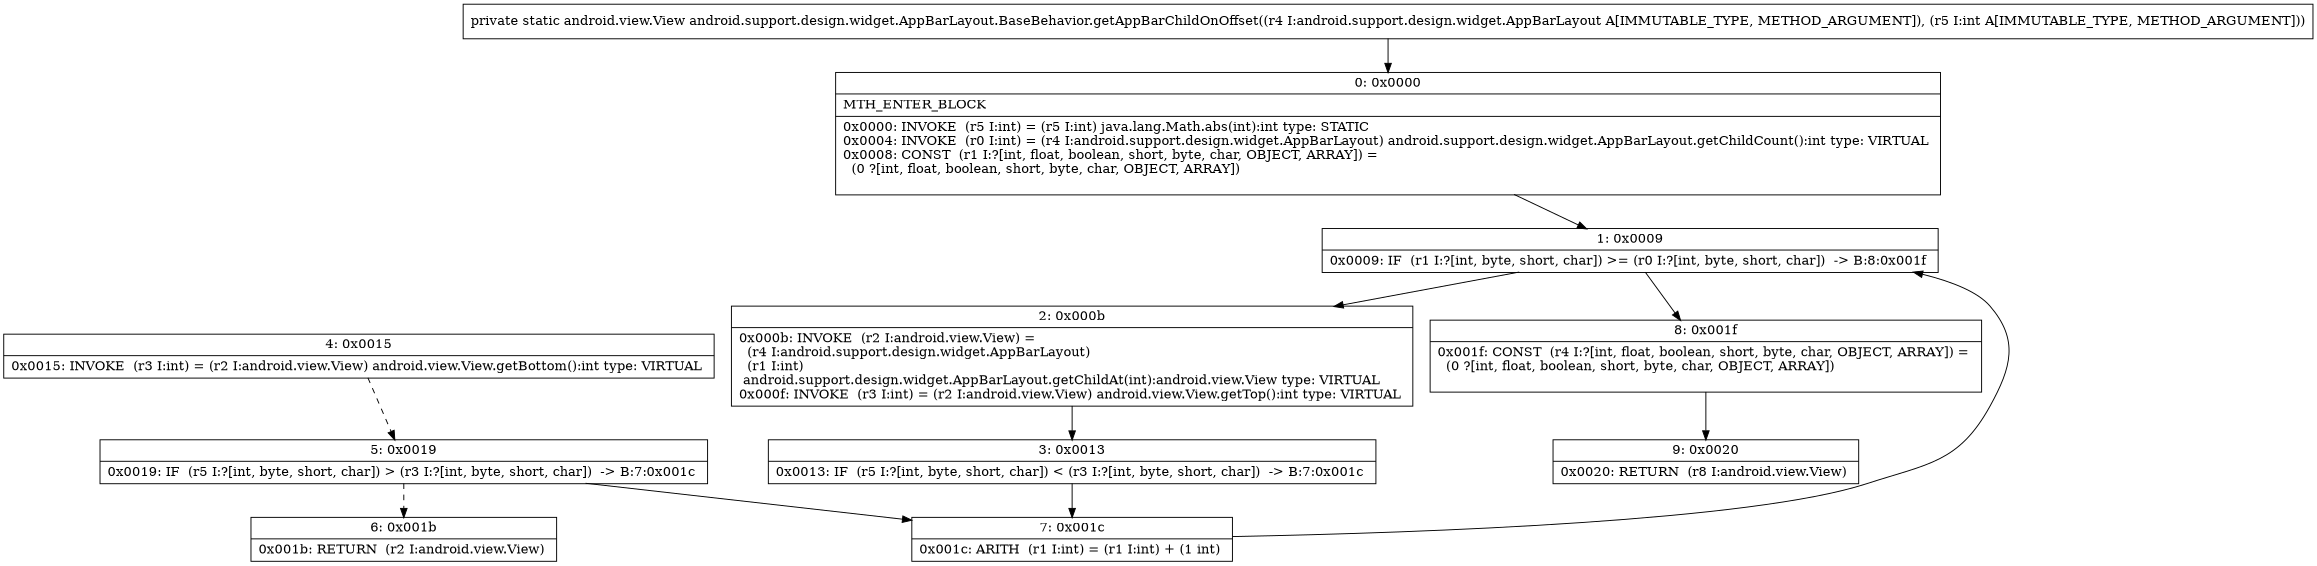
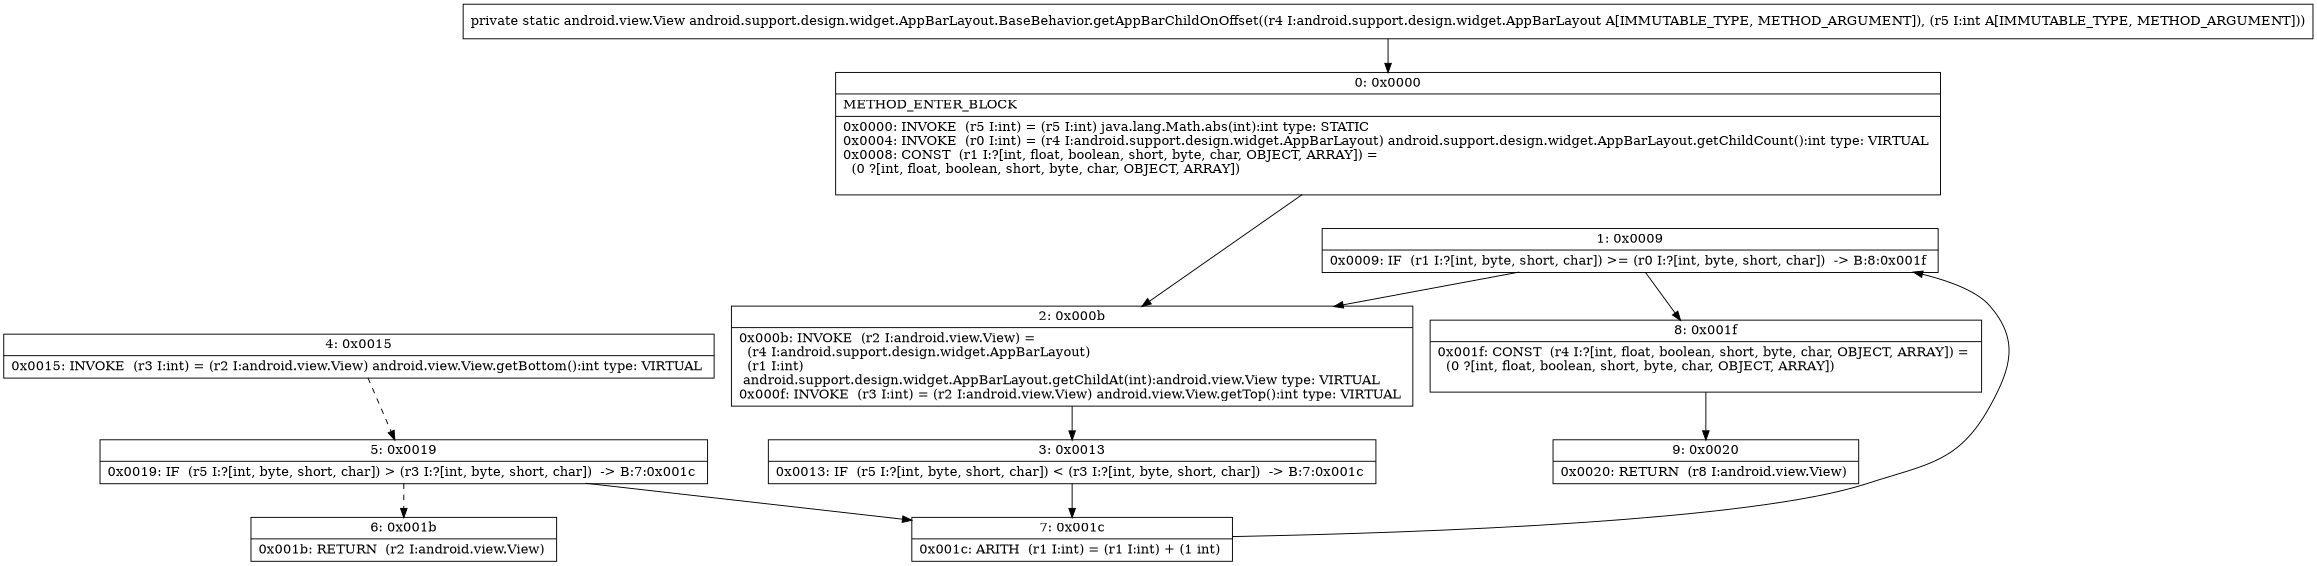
node "0: 0x0000": text "MTH_ENTER_BLOCK" -> "METHOD_ENTER_BLOCK"
edge "0: 0x0000" -> "1: 0x0009": now "0: 0x0000" -> "2: 0x000b"
